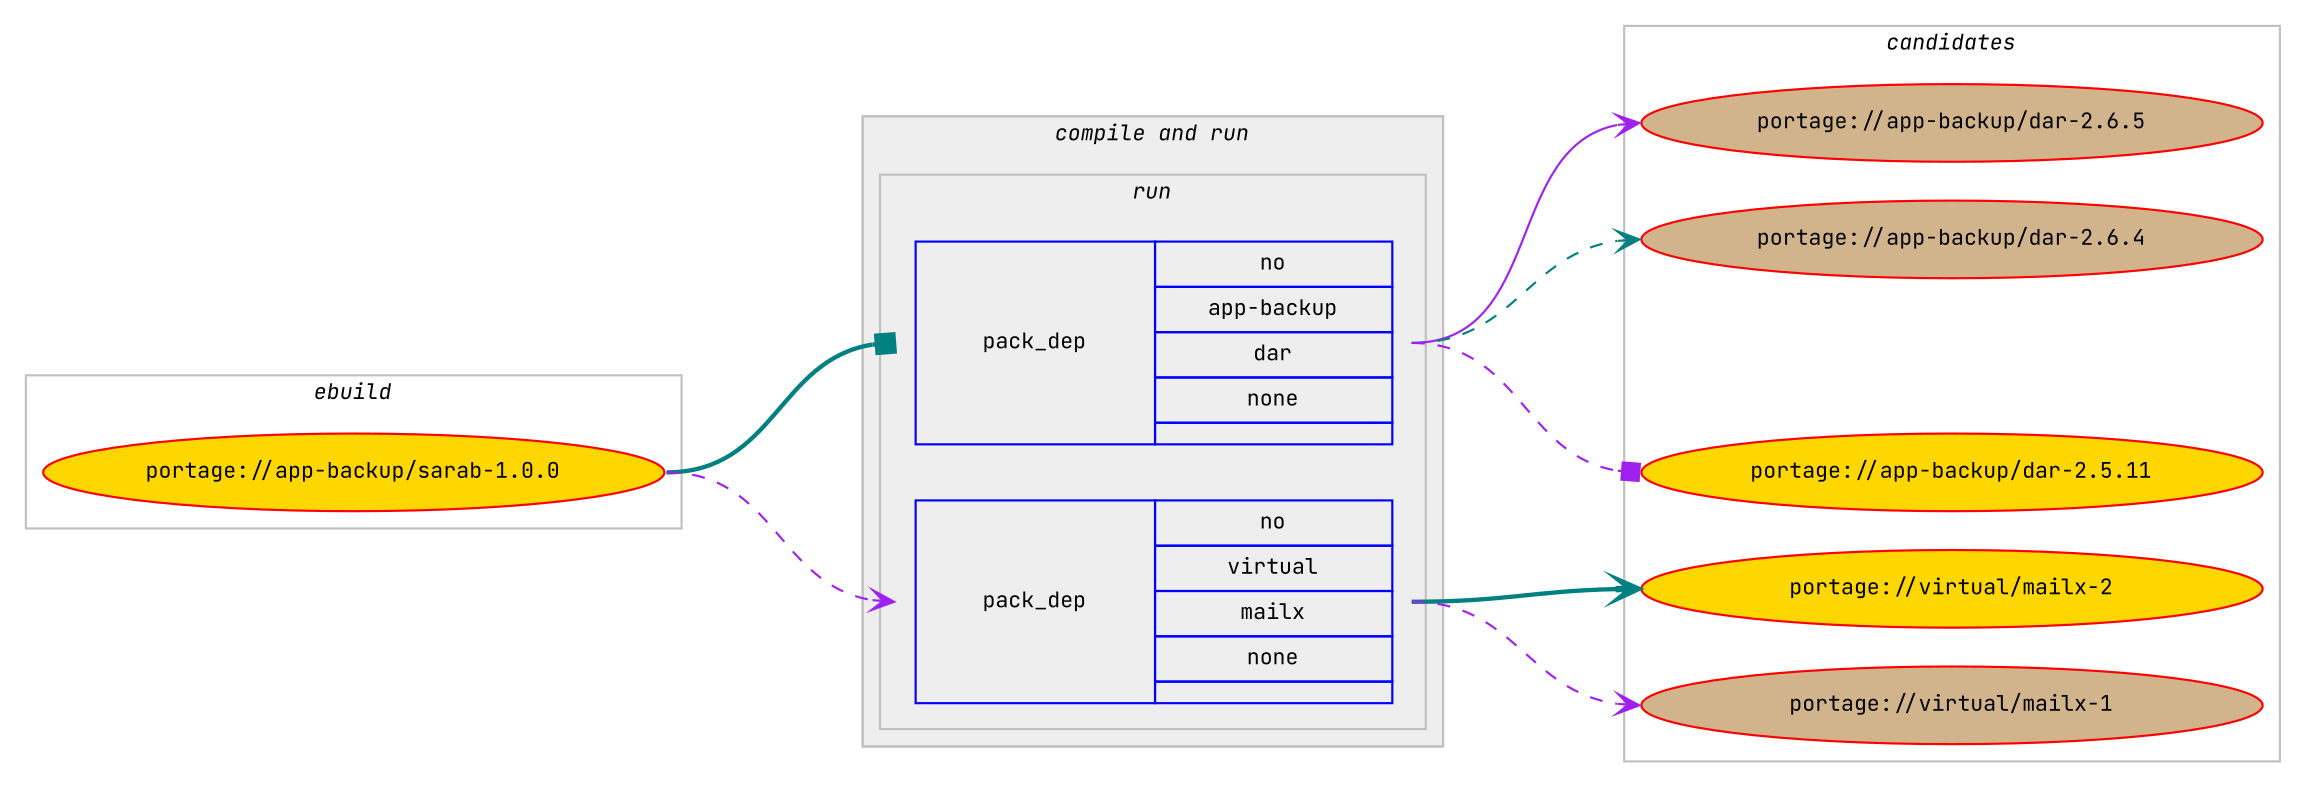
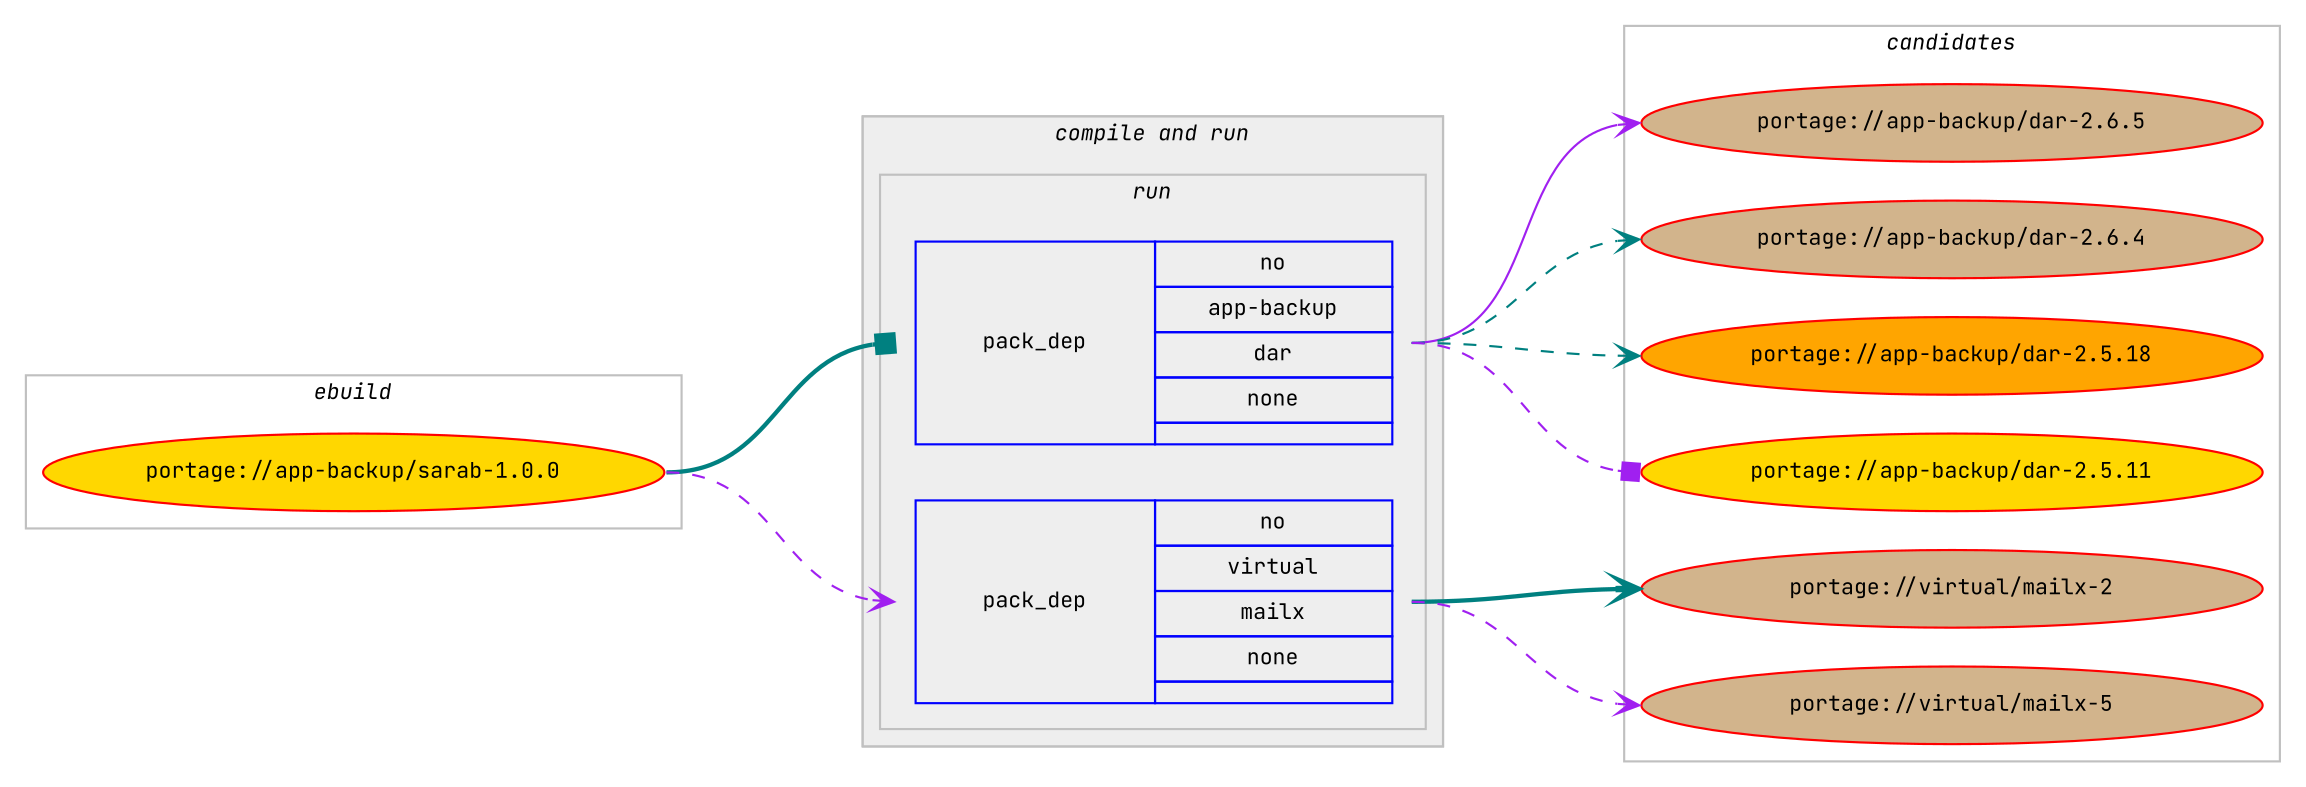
node "portage://app-backup/dar-2.5.18": added
node "portage://virtual/mailx-2": fillcolor gold -> tan
node "portage://virtual/mailx-1": label "portage://virtual/mailx-1" -> "portage://virtual/mailx-5"
